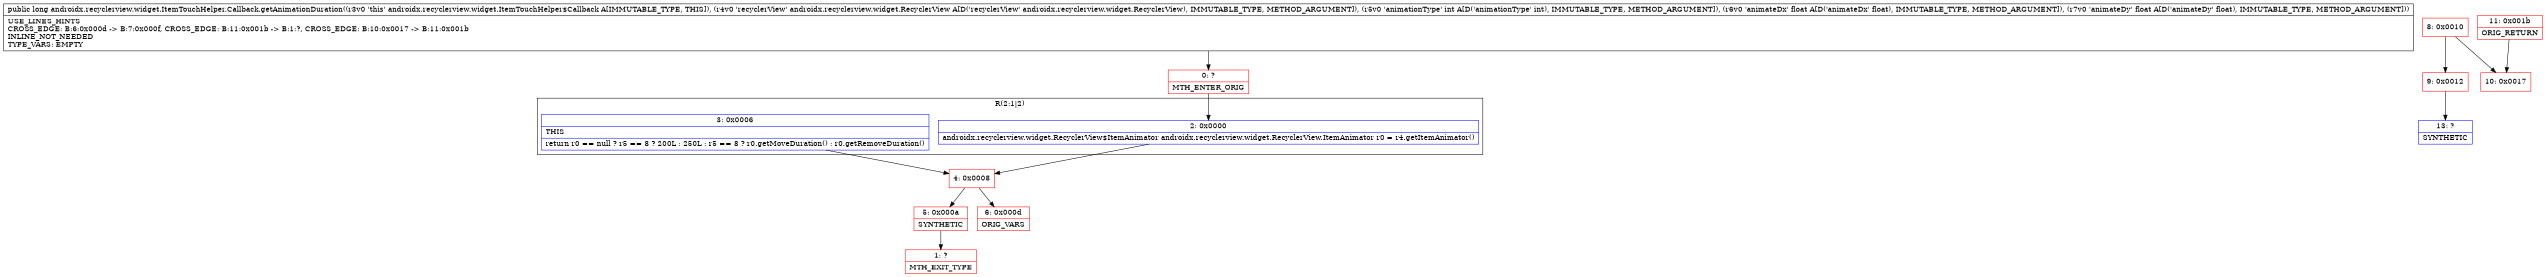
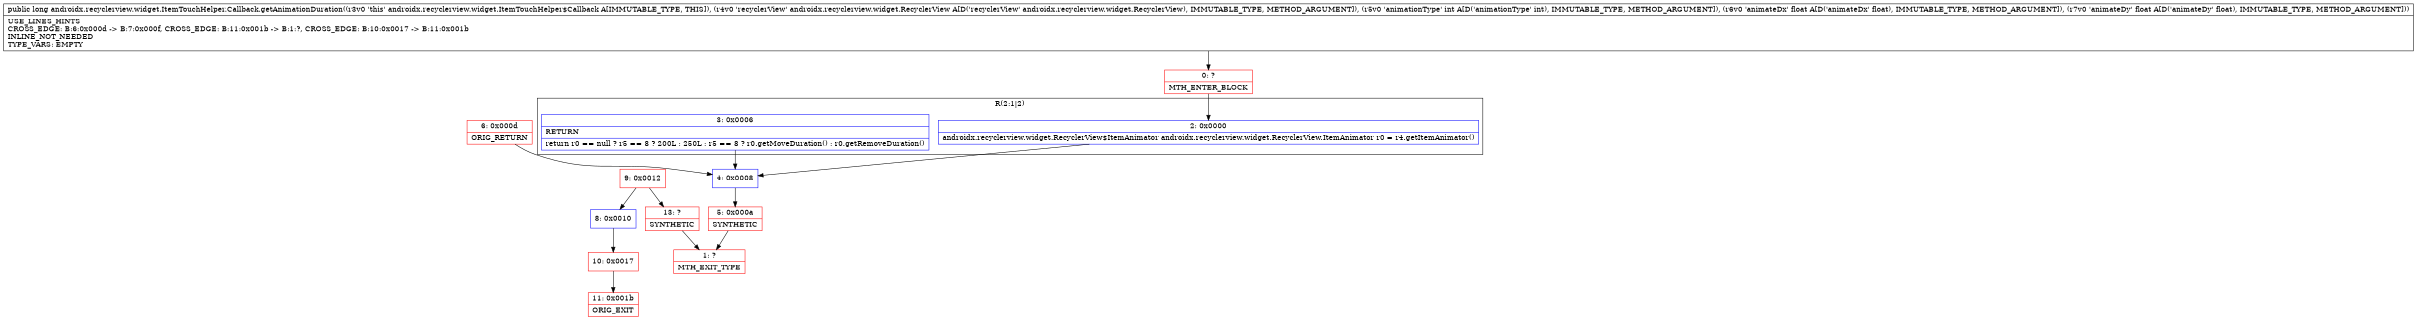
node "8: 0x0010": color red -> blue
node "11: 0x001b": text "ORIG_RETURN" -> "ORIG_EXIT"
edge "8: 0x0010" -> "9: 0x0012": reversed
edge "11: 0x001b" -> "10: 0x0017": reversed
node "0: ?": text "MTH_ENTER_ORIG" -> "MTH_ENTER_BLOCK"
node "3: 0x0006": text "THIS" -> "RETURN"
node "13: ?": color blue -> red
node "4: 0x0008": color red -> blue
edge "4: 0x0008" -> "6: 0x000d": reversed
node "6: 0x000d": text "ORIG_VARS" -> "ORIG_RETURN"
edge "13: ?" -> "1: ?": added
